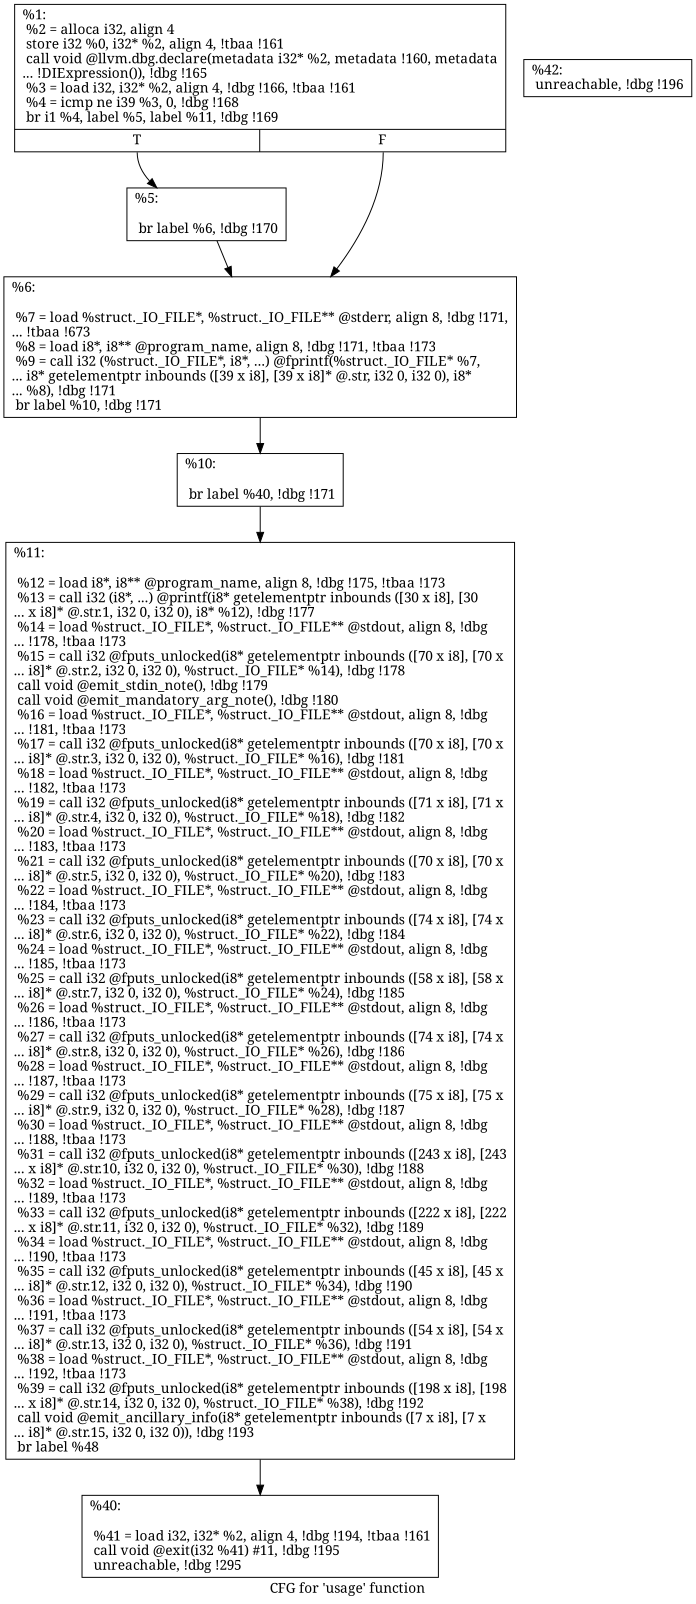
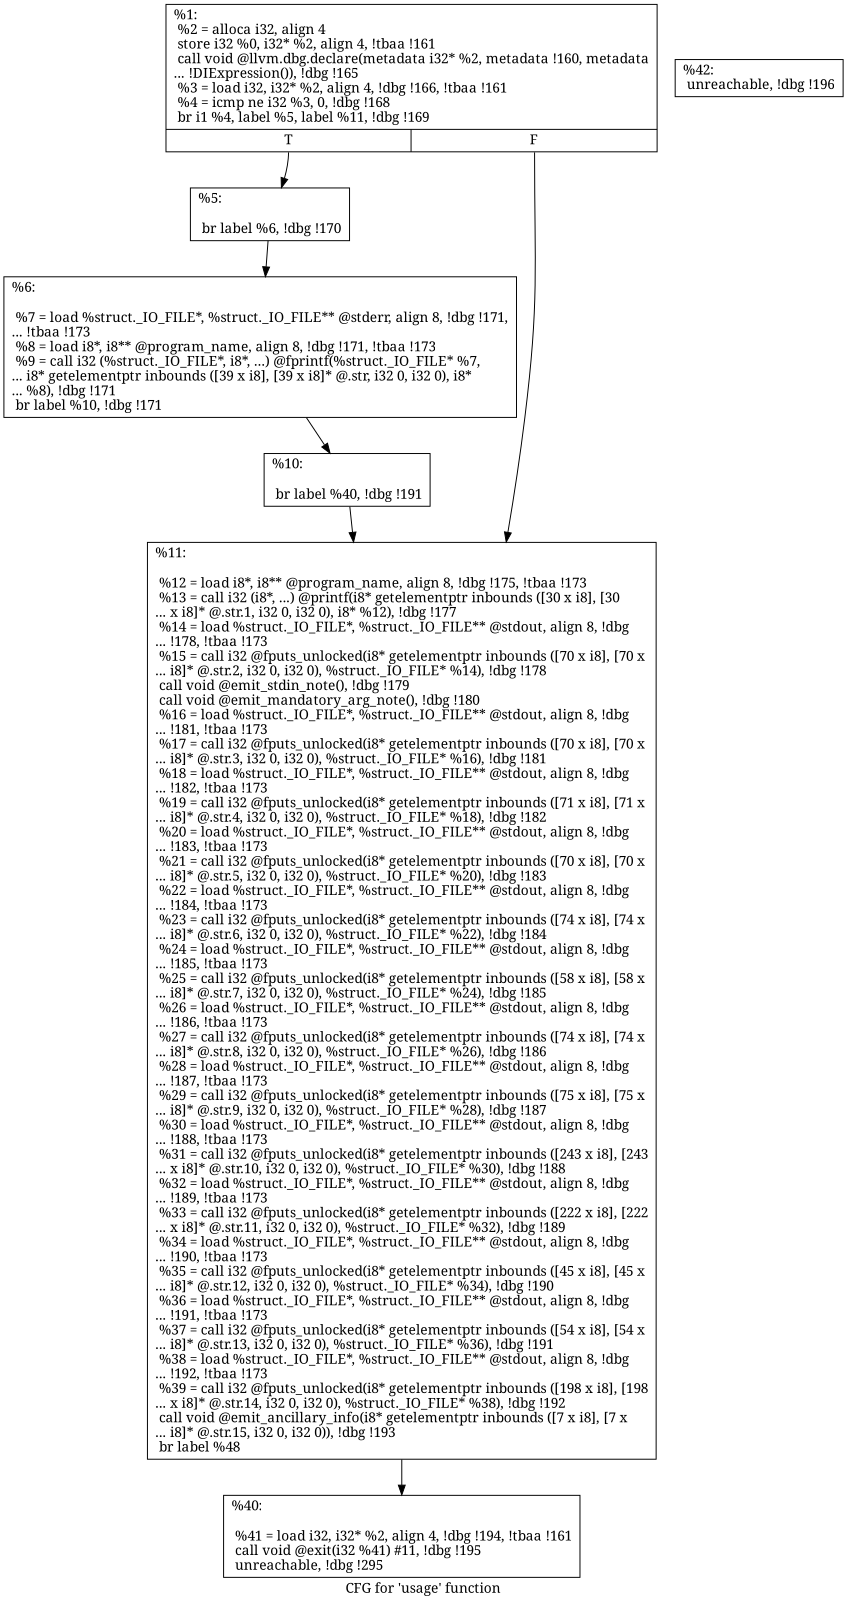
node "%1:": text "%4 = icmp ne i39 %3, 0, !dbg !168" -> "%4 = icmp ne i32 %3, 0, !dbg !168"
edge "%1:" -> "%6:": now "%1:" -> "%11:"
node "%6:": text "... !tbaa !673" -> "... !tbaa !173"
node "%10:": text "br label %40, !dbg !171" -> "br label %40, !dbg !191"
